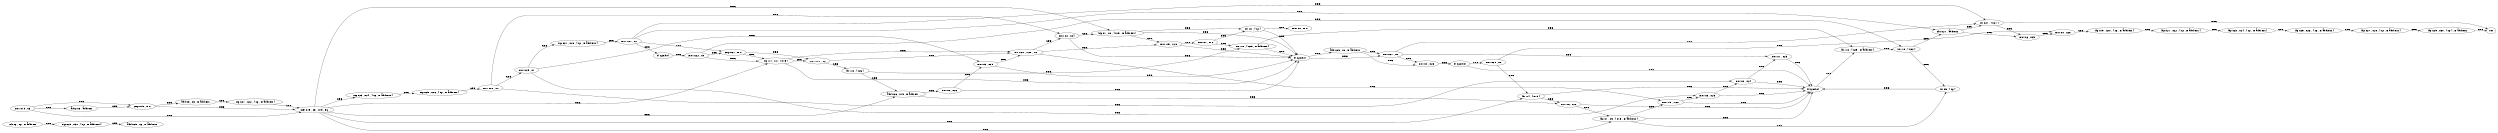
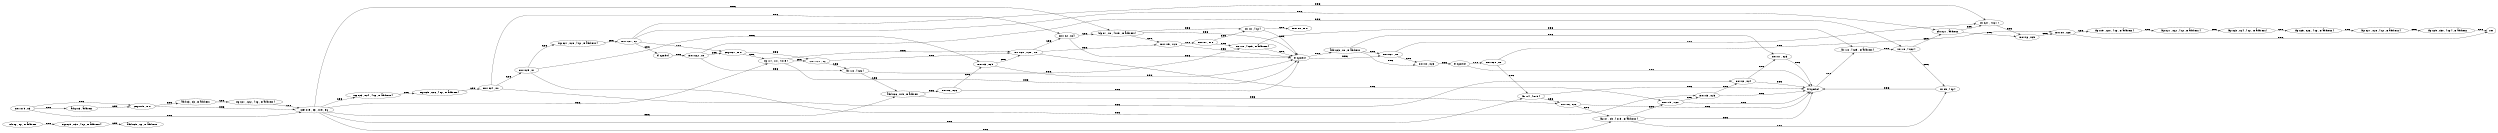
edge "str x27 , [ x21 ]" -> "ret": now "mov x0 , x28" -> "ret"
edge "mov x27 , x0" -> "mov x1 , x23": now "add x23 , x0 , # address" -> "mov x1 , x23"
edge "mov x22 , x0" -> "ldp w4 , w0 , [ x19 ]": now "mov x22 , x0" -> "ldr w8 , [ x22 ]"
node "mov x20 , x0": label "mov x20 , x0" -> "mov x24 , x0"
